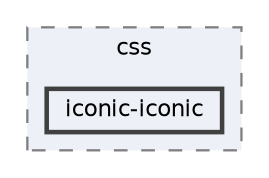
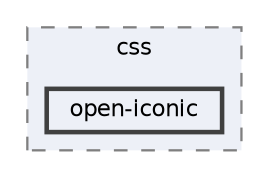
node "iconic-iconic": label "iconic-iconic" -> "open-iconic"
